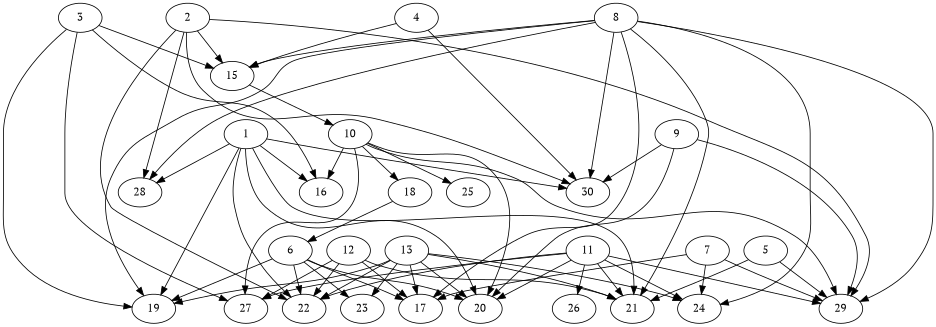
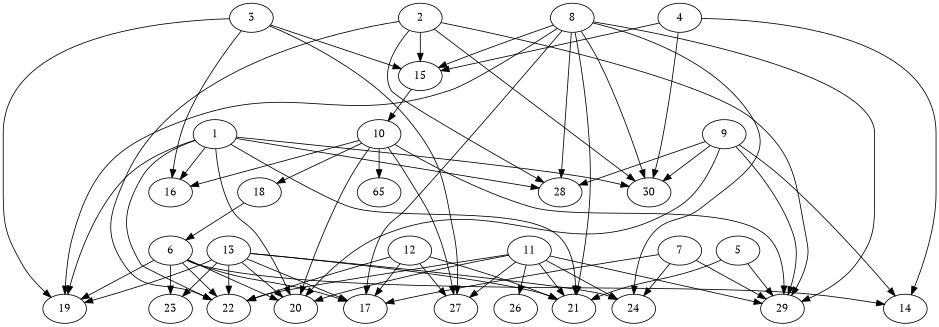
edge "9" -> "28": added
node "25": label "25" -> "65"
node "14": added
